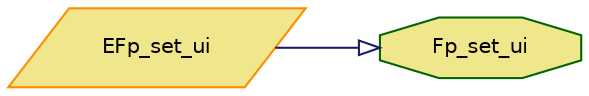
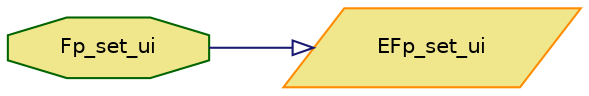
edge "EFp_set_ui" -> "Fp_set_ui": reversed
